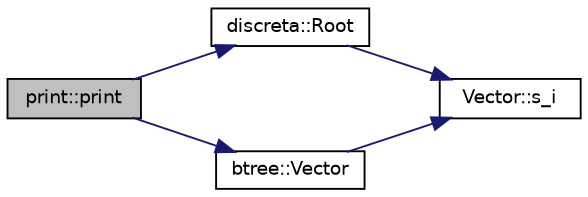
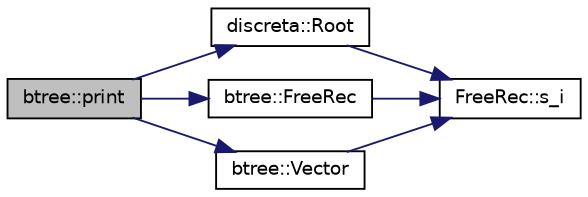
node "print::print": label "print::print" -> "btree::print"
node "btree::FreeRec": added
node "Vector::s_i": label "Vector::s_i" -> "FreeRec::s_i"
